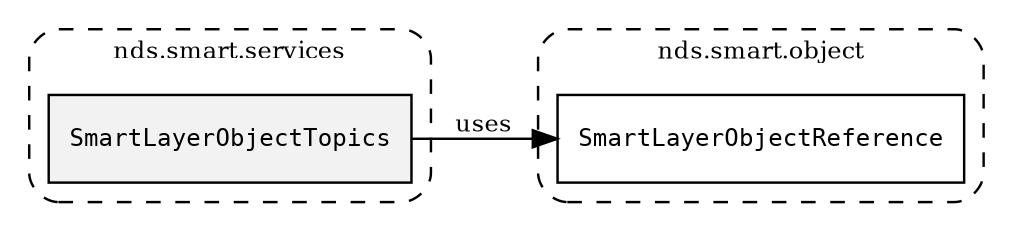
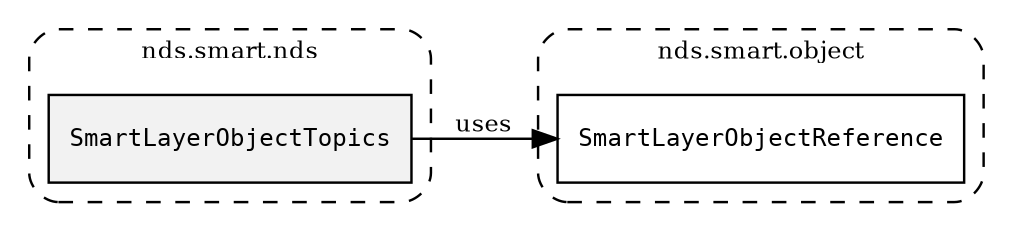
cluster "nds.smart.services": label "nds.smart.services" -> "nds.smart.nds"
